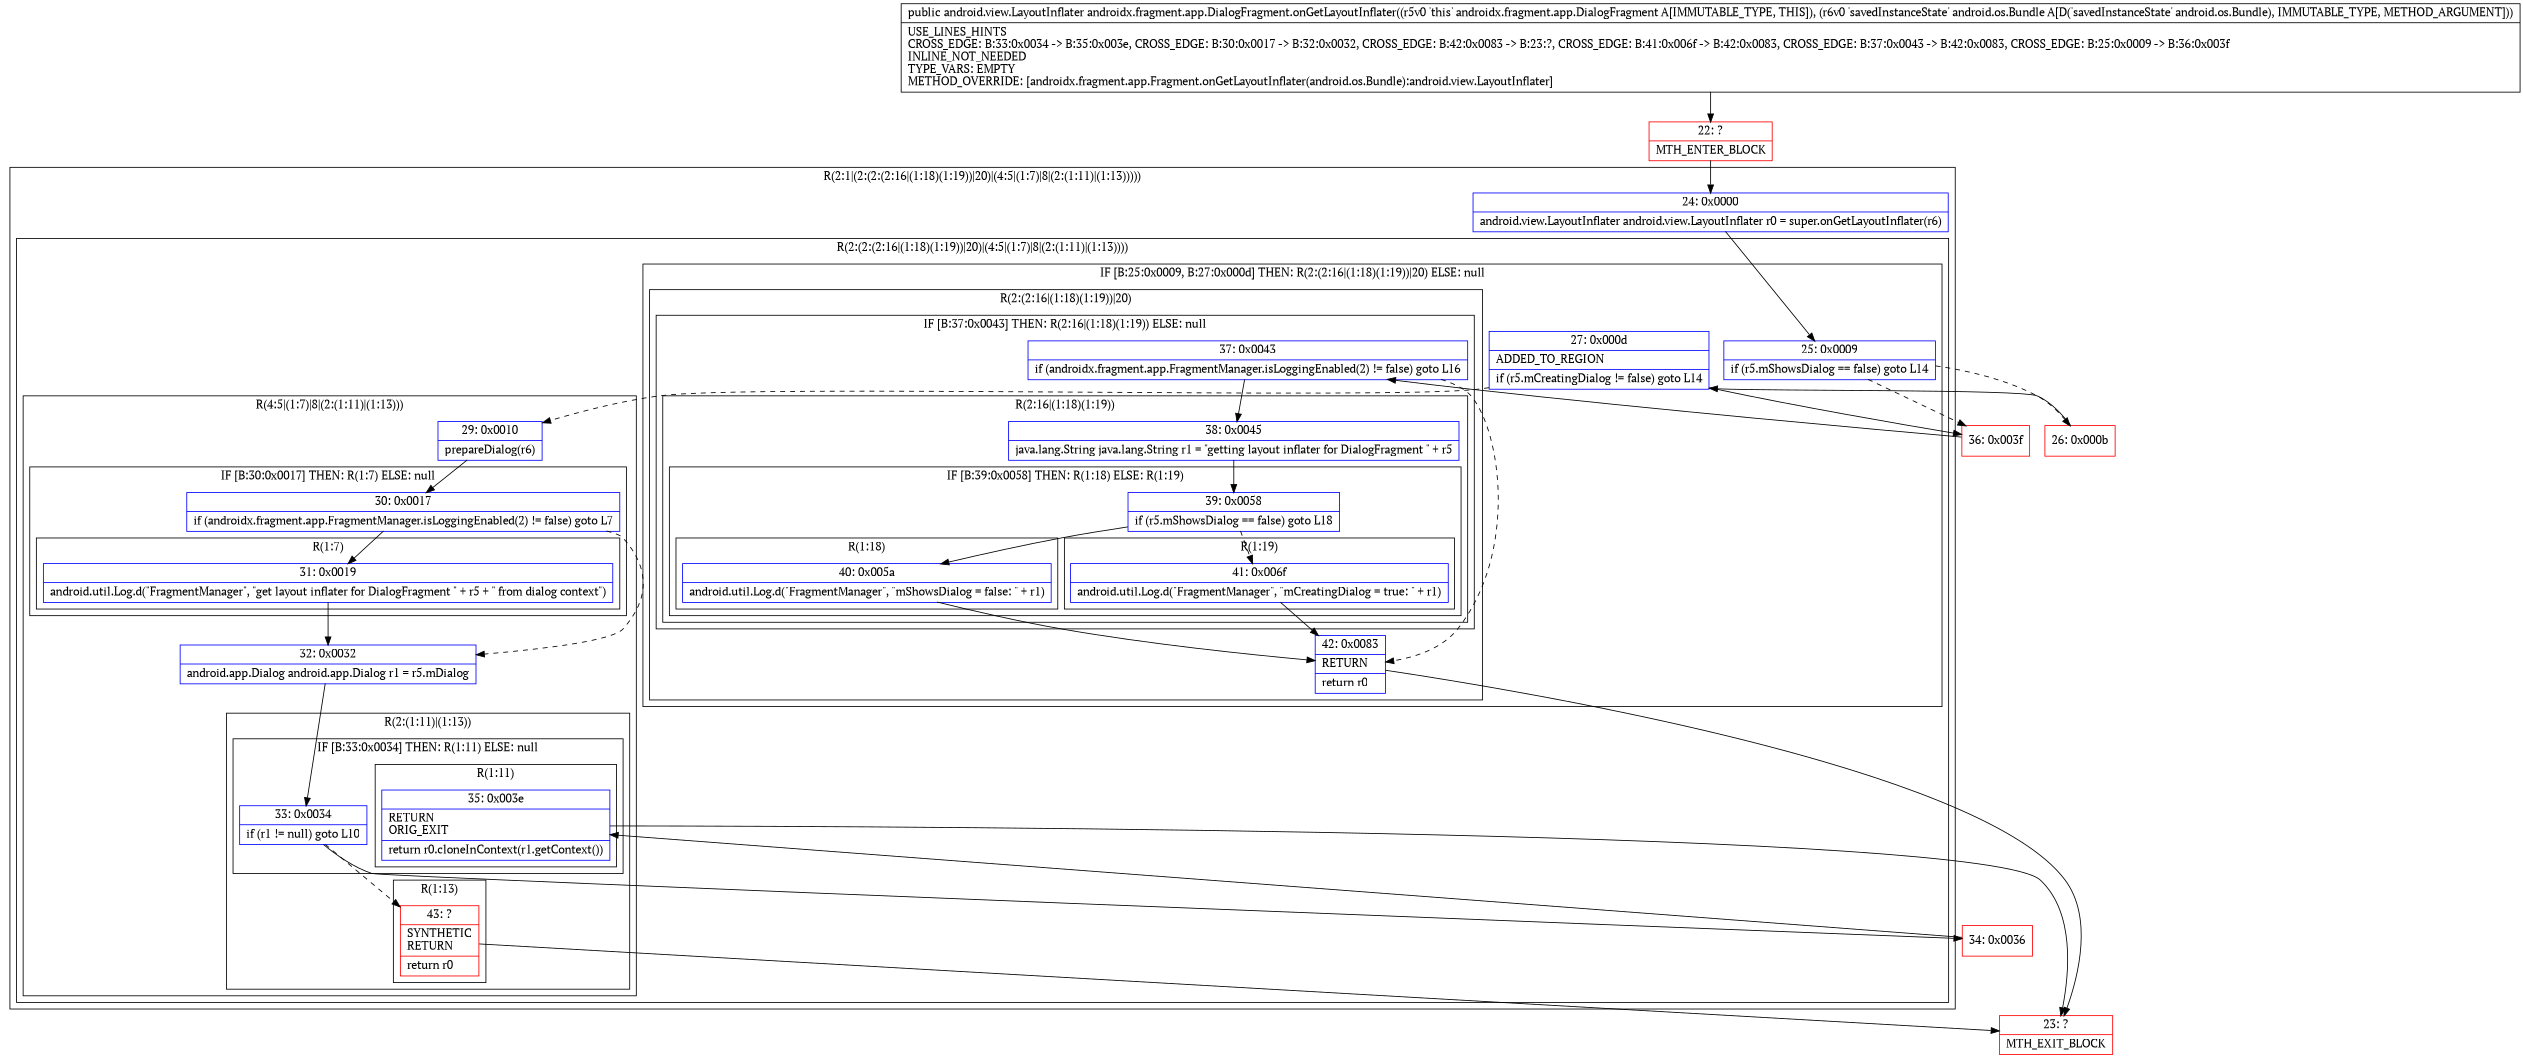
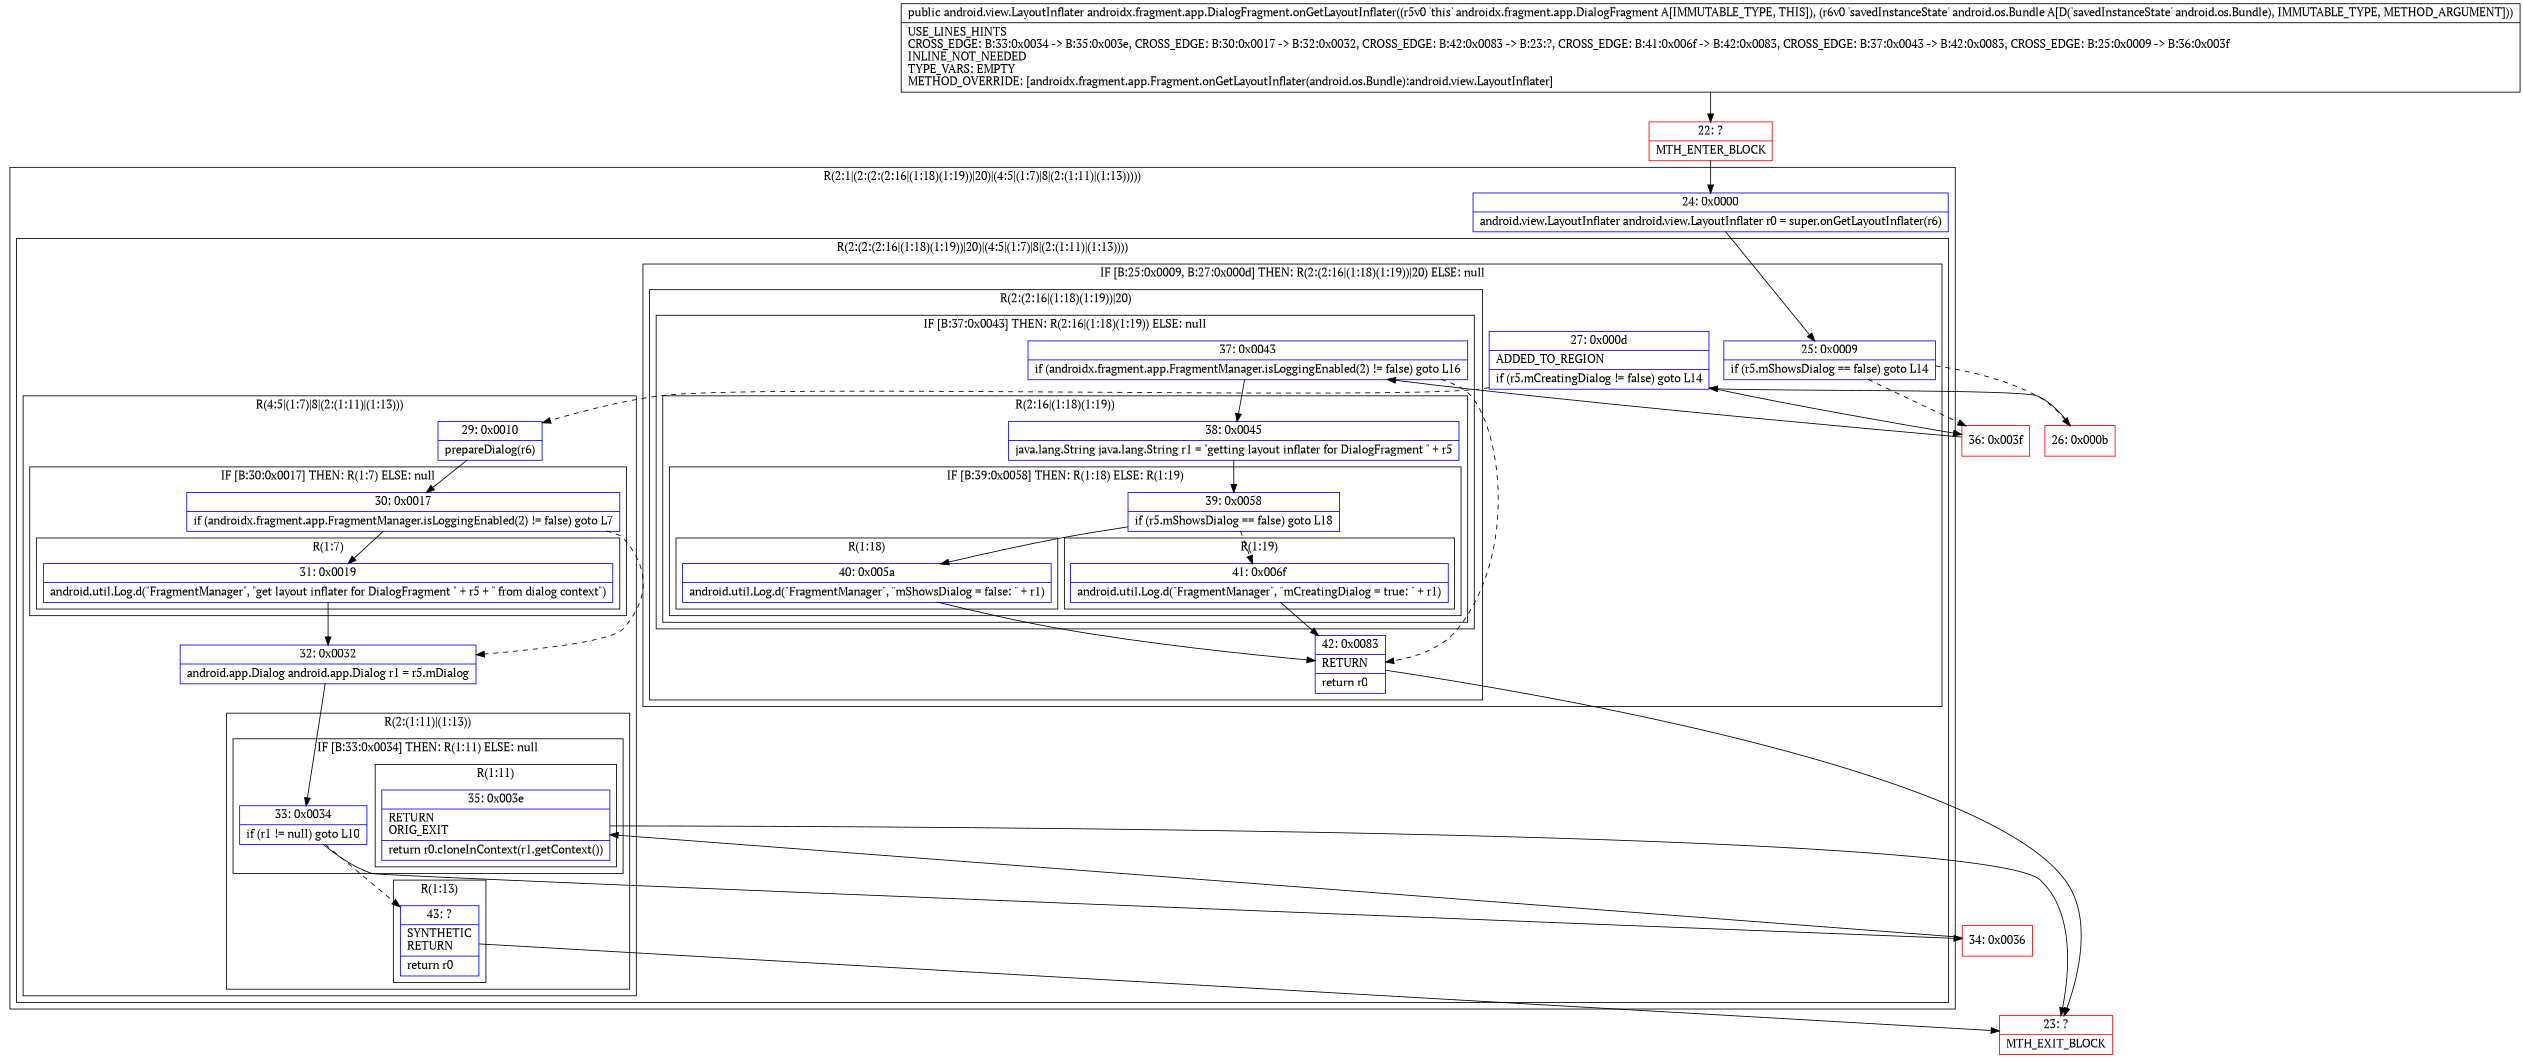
node "43: ?": color red -> blue
